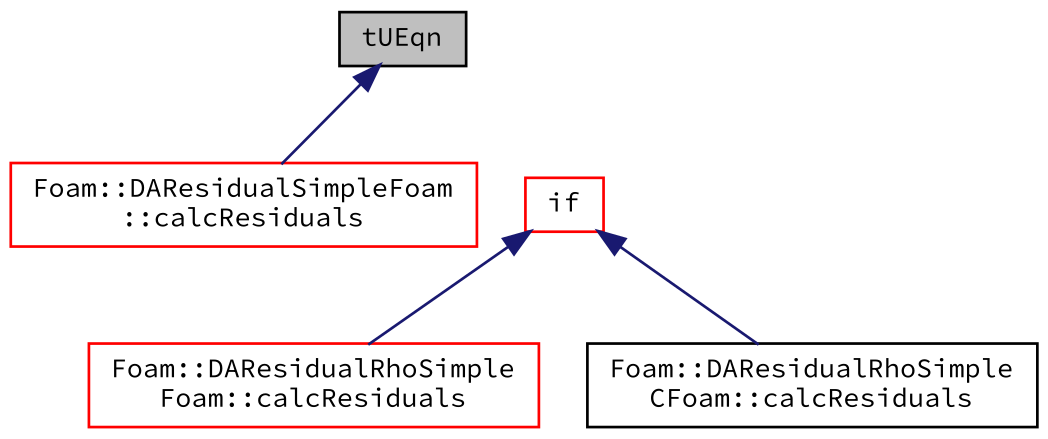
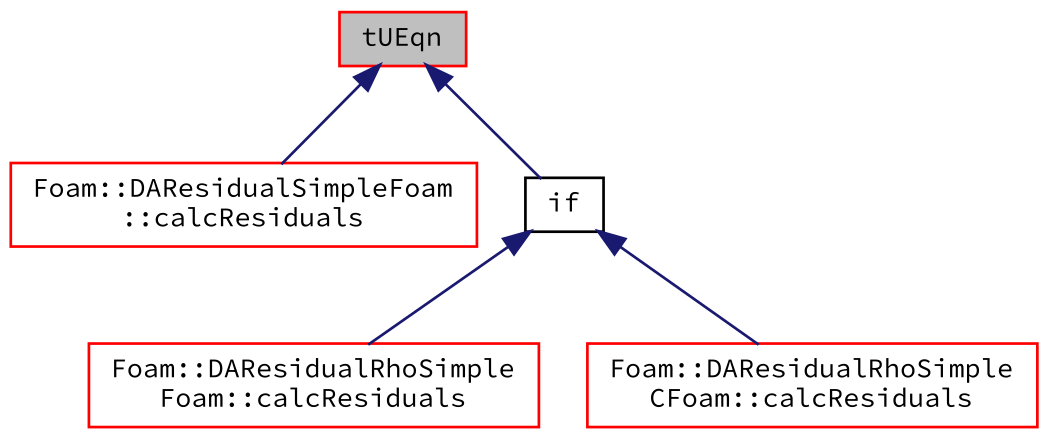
node "tUEqn": color black -> red
edge "if" -> "tUEqn": added
node "if": color red -> black
node "Foam::DAResidualRhoSimple CFoam::calcResiduals": color black -> red
